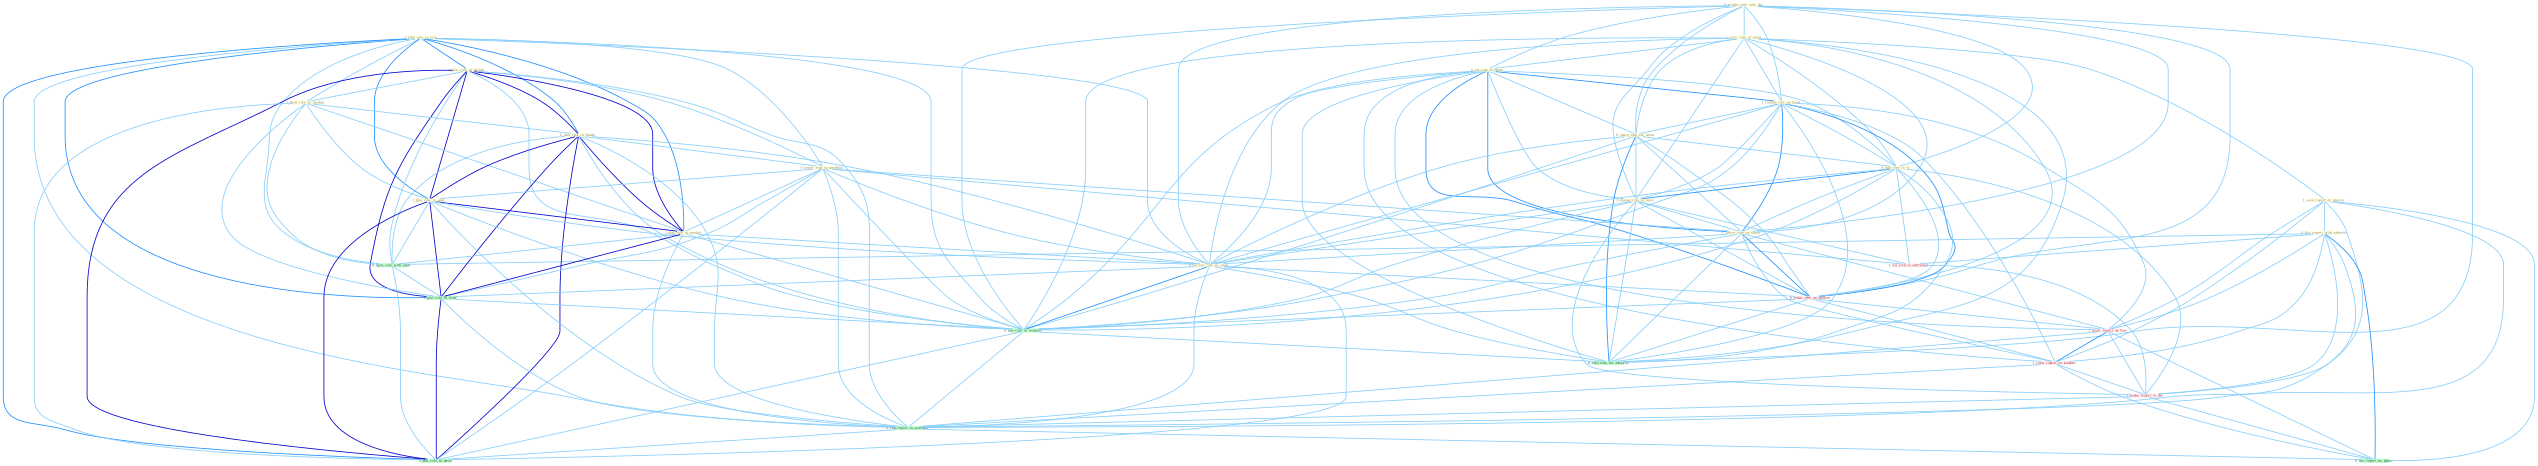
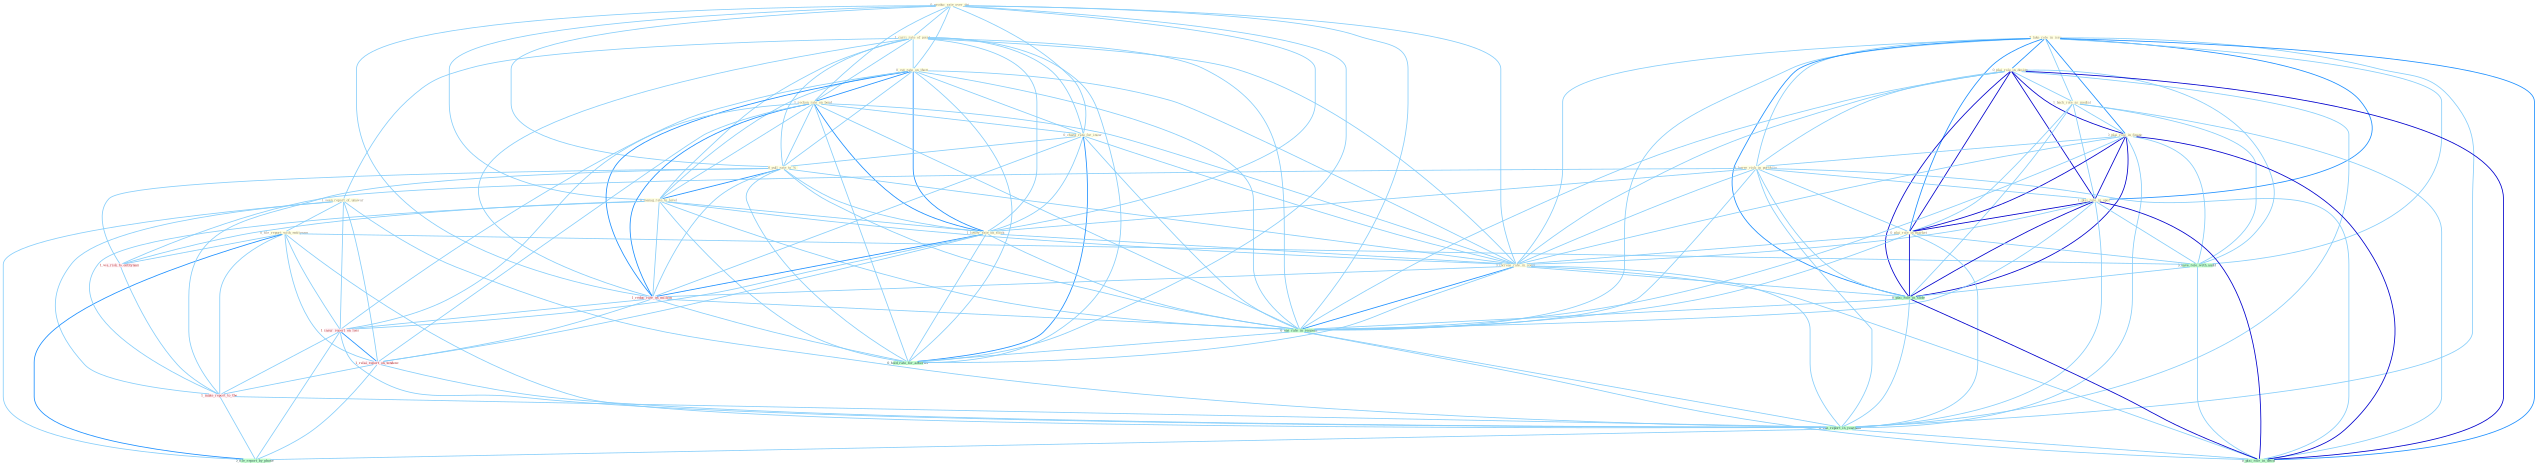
edge "0_plai_role_in_design" -- "0_increas_rate_in_coupl": added
edge "0_charg_rate_for_insur" -- "0_manag_rate_to_level": removed
node "0_file_report_with_advertis": label "0_file_report_with_advertis" -> "0_file_report_with_entitynam"
node "6_reduc_rate_on_million": label "6_reduc_rate_on_million" -> "1_reduc_rate_on_million"
edge "0_cut_rate_on_them" -- "1_relai_report_on_tendenc": removed
